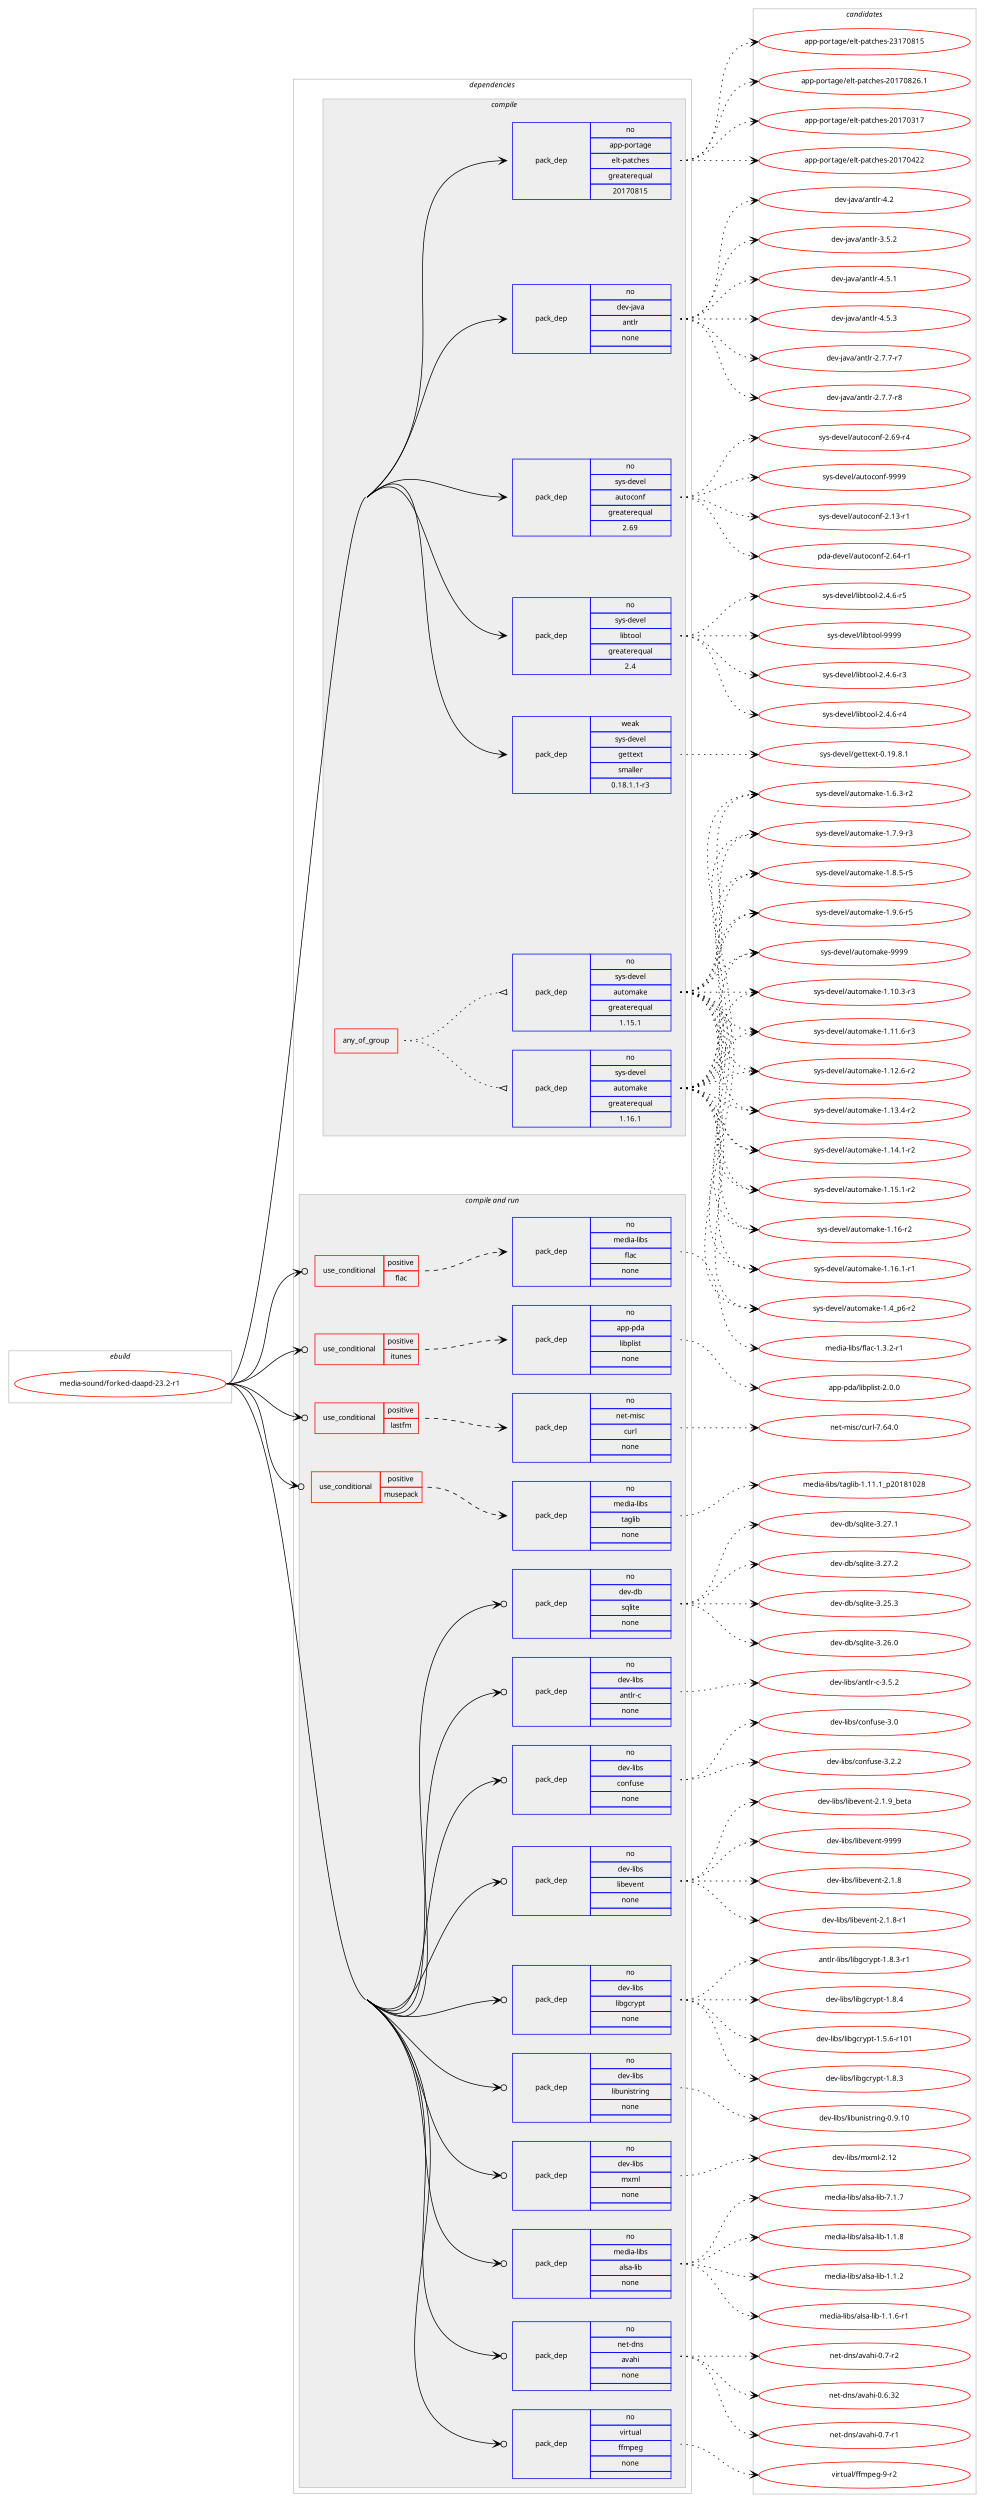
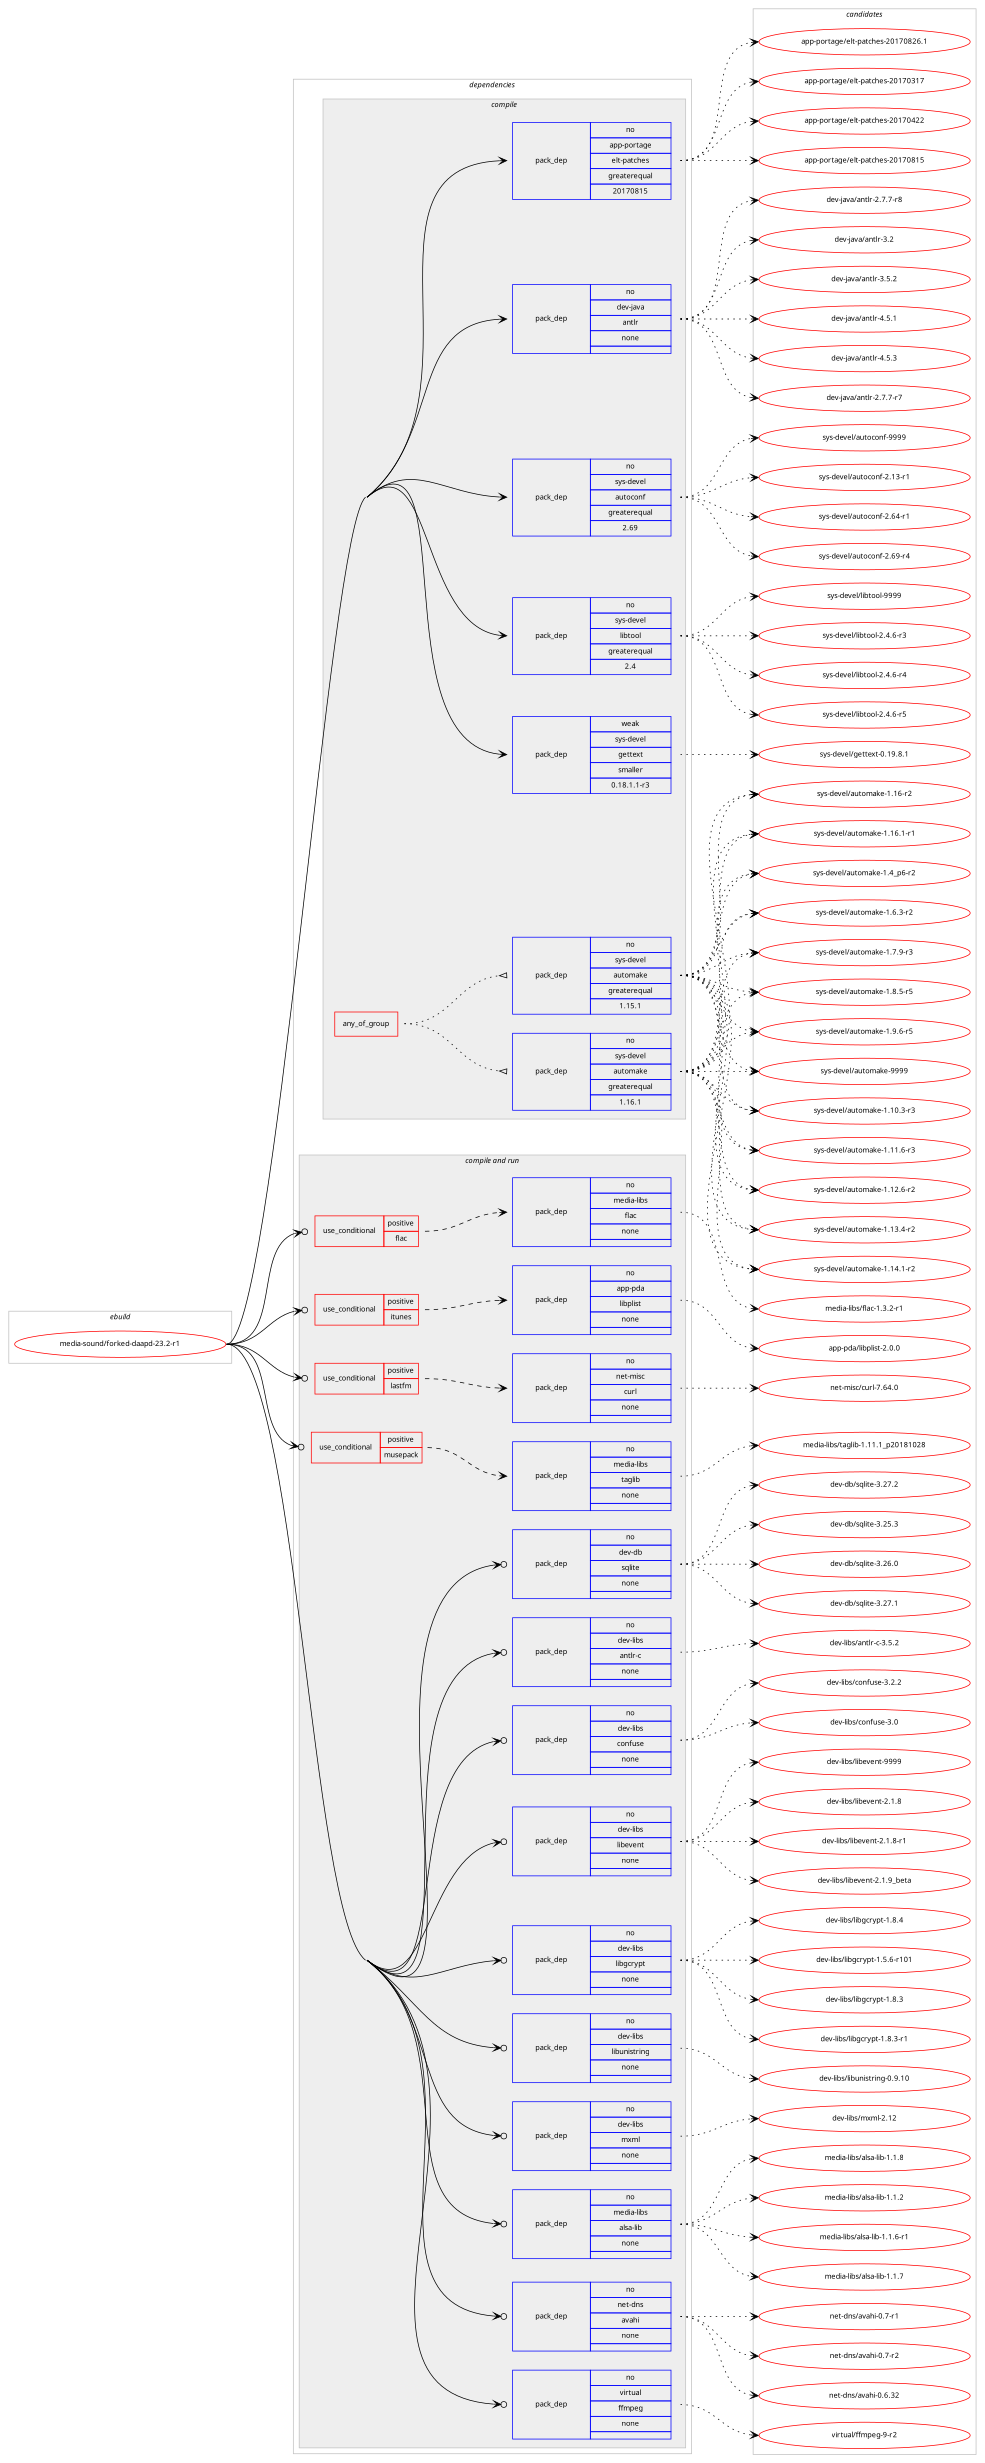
node "app-portage/elt-patches-23170815": label "app-portage/elt-patches-23170815" -> "app-portage/elt-patches-20170815"
node "dev-java/antlr-4.2": label "dev-java/antlr-4.2" -> "dev-java/antlr-3.2"
node "pda-devel/autoconf-2.64-r1": label "pda-devel/autoconf-2.64-r1" -> "sys-devel/autoconf-2.64-r1"
node "sys-devel/automake-1.15.1-r2": removed
node "antlr-libs/libgcrypt-1.8.3-r1": label "antlr-libs/libgcrypt-1.8.3-r1" -> "dev-libs/libgcrypt-1.8.3-r1"
node "media-libs/alsa-lib-7.1.7": label "media-libs/alsa-lib-7.1.7" -> "media-libs/alsa-lib-1.1.7"
